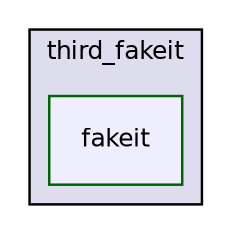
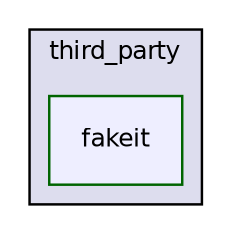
cluster "third_fakeit": label "third_fakeit" -> "third_party"
